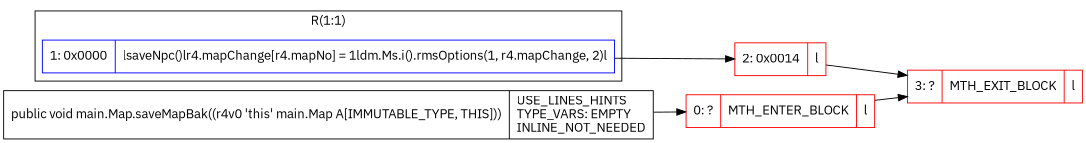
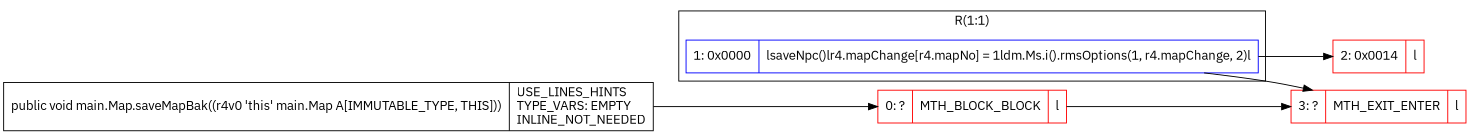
edge "2: 0x0014" -> "3: ?": now "1: 0x0000" -> "3: ?"
node "3: ?": text "MTH_EXIT_BLOCK" -> "MTH_EXIT_ENTER"
node "0: ?": text "MTH_ENTER_BLOCK" -> "MTH_BLOCK_BLOCK"
